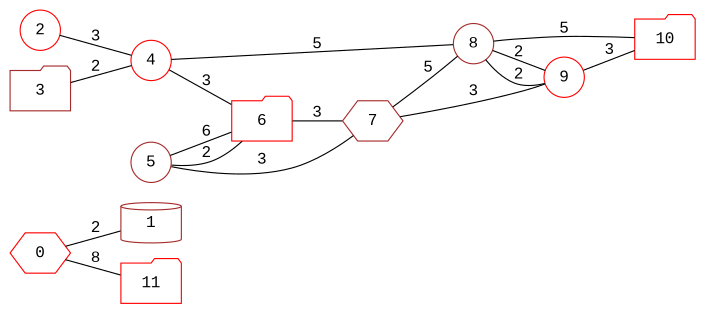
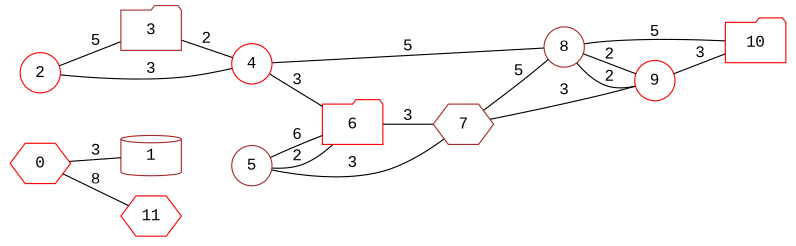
edge "3" -- "2": added, label "5"
edge "1" -- "0": label "2" -> "3"
node "11": shape folder -> hexagon
